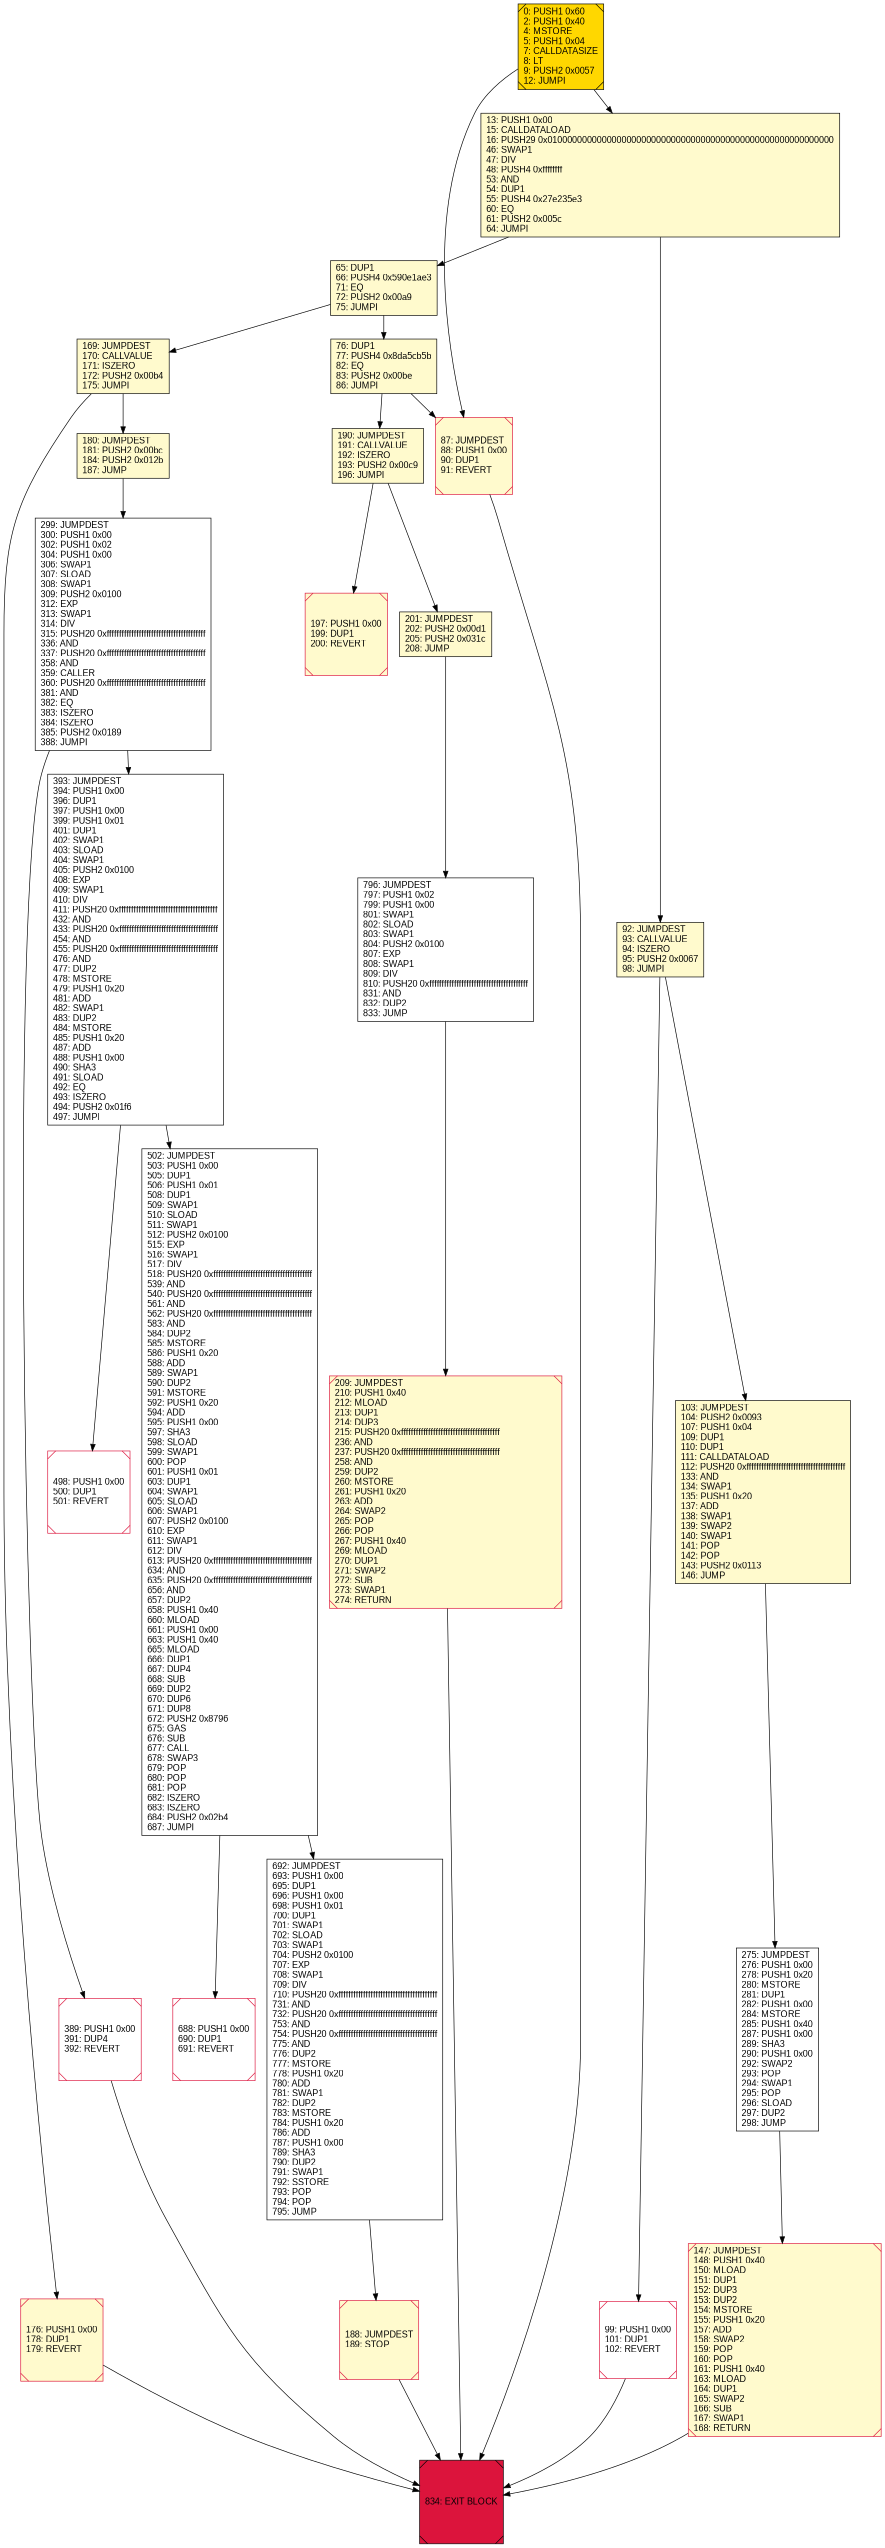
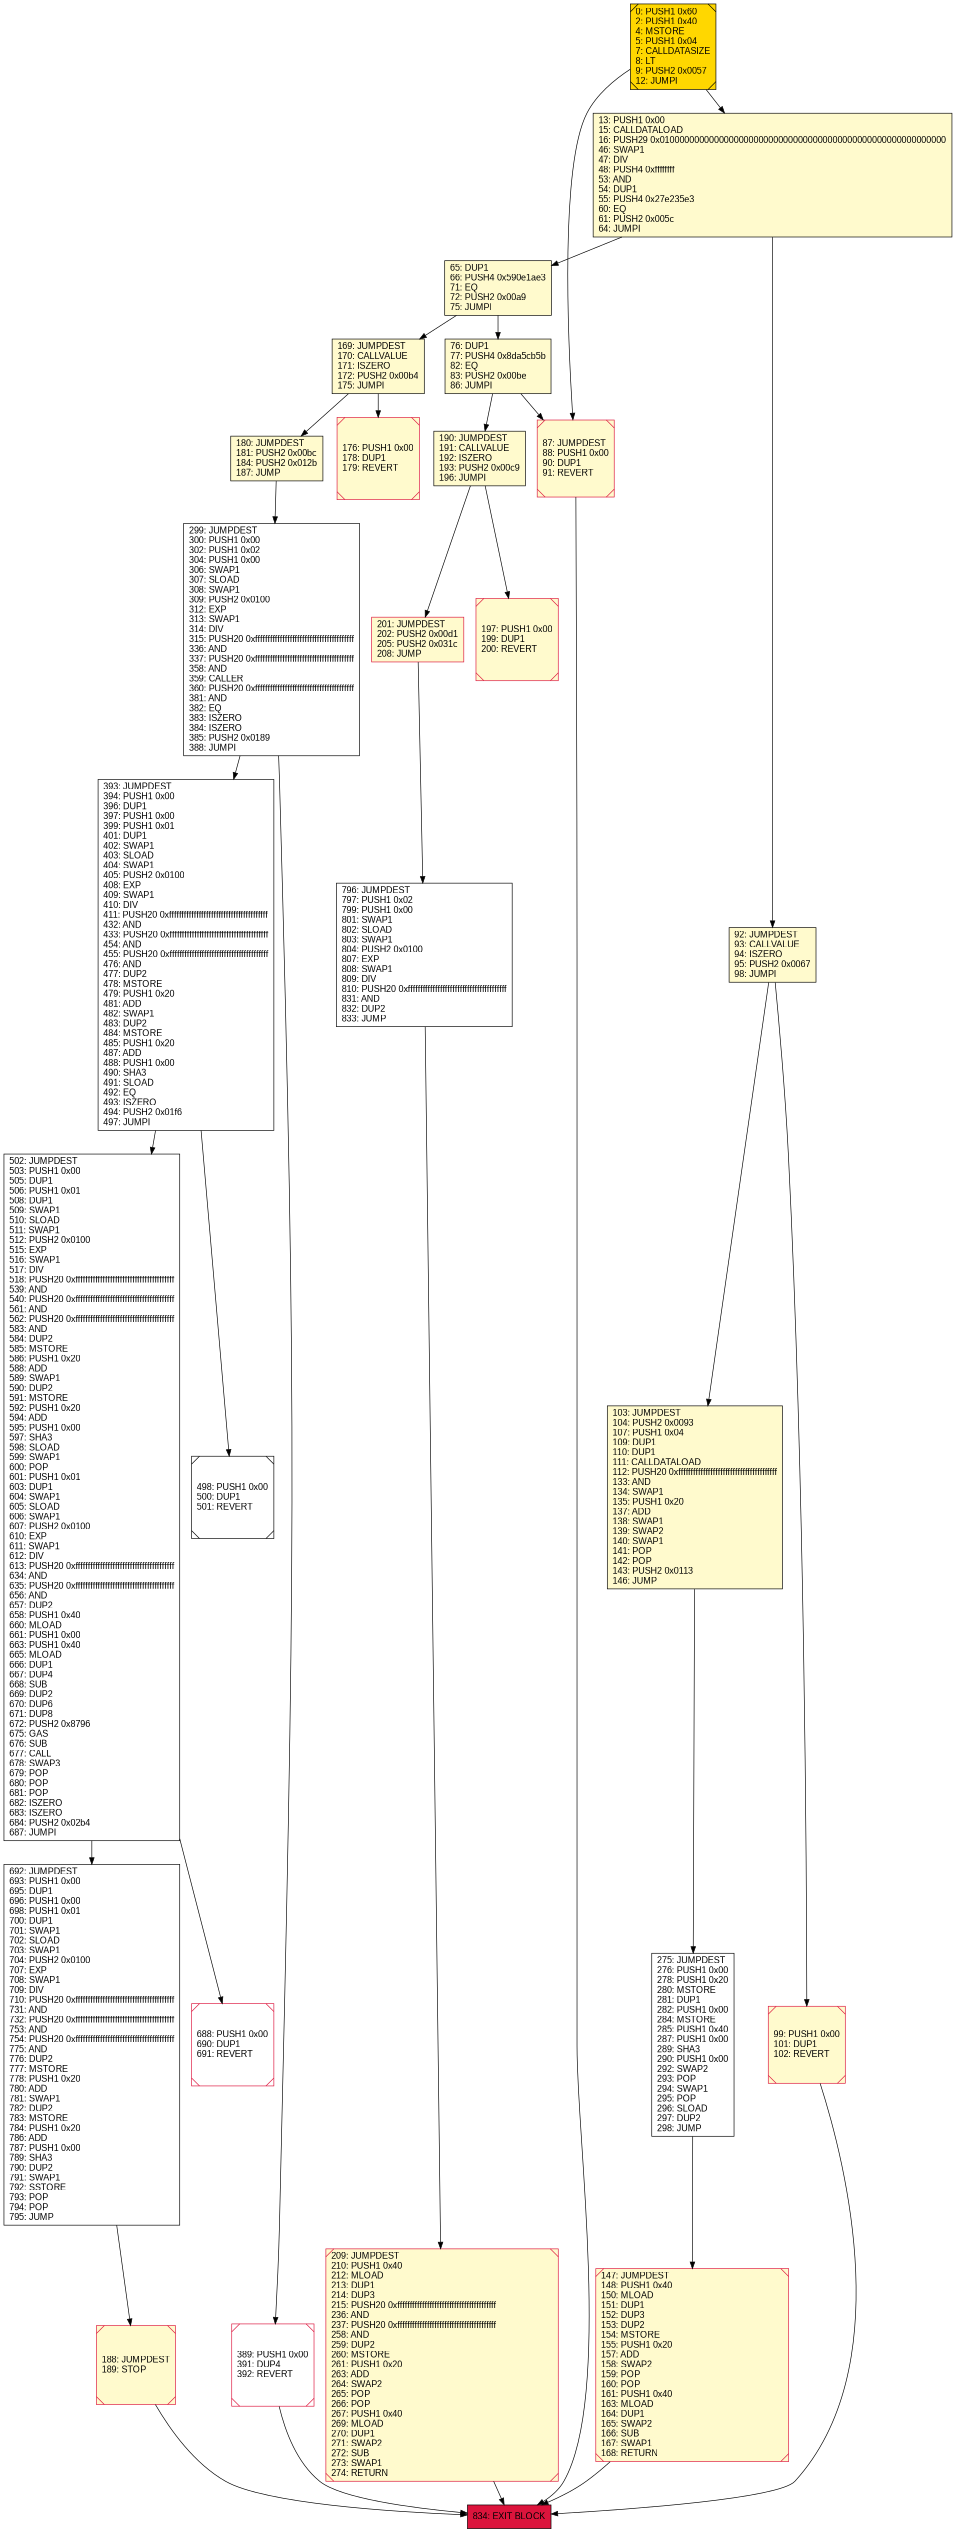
node "201: JUMPDEST 202: PUSH2 0x00d1 205: PUSH2 0x031c 208: JUMP": color black -> crimson
node "498: PUSH1 0x00 500: DUP1 501: REVERT": color crimson -> black
node "99: PUSH1 0x00 101: DUP1 102: REVERT": fillcolor white -> lemonchiffon
edge "176: PUSH1 0x00 178: DUP1 179: REVERT" -> "834: EXIT BLOCK": removed
node "834: EXIT BLOCK": shape Msquare -> box
